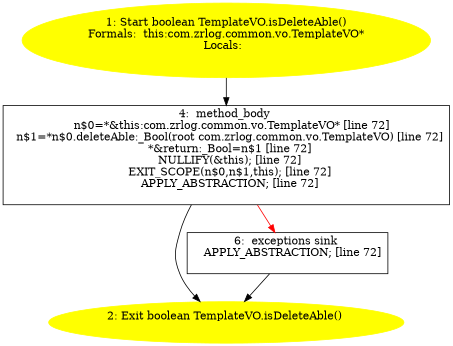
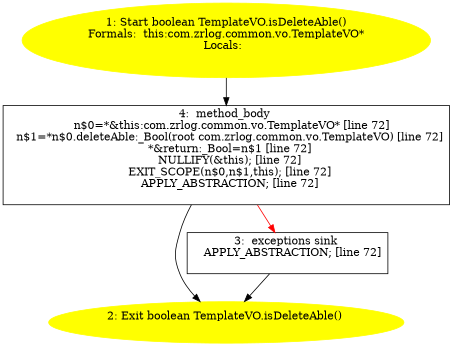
node "6:  exceptions sink APPLY_ABSTRACTION; [line 72]": label "6:  exceptions sink APPLY_ABSTRACTION; [line 72]" -> "3:  exceptions sink APPLY_ABSTRACTION; [line 72]"
